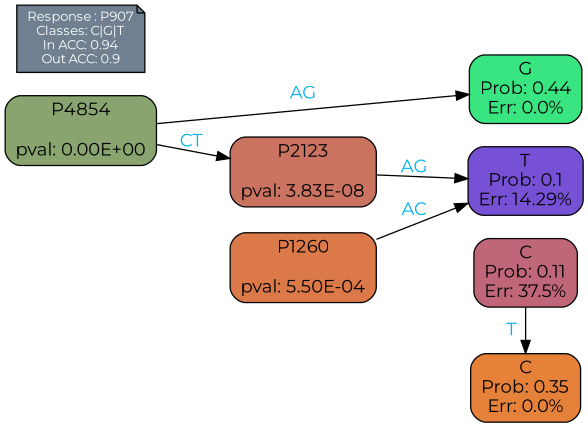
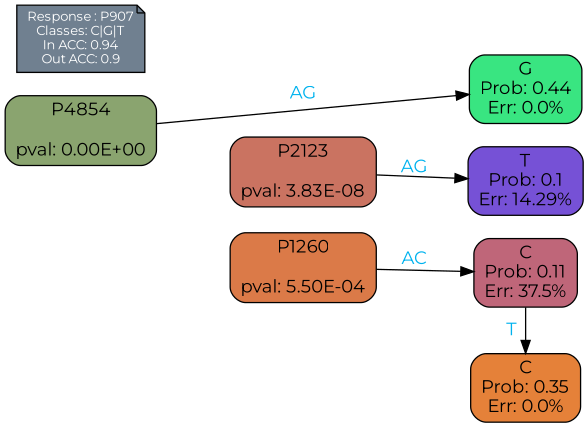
edge "P4854 pval: 0.00E+00" -> "P2123 pval: 3.83E-08": removed, label "CT"
edge "P1260 pval: 5.50E-04" -> "T Prob: 0.1 Err: 14.29%": now "P1260 pval: 5.50E-04" -> "C Prob: 0.11 Err: 37.5%"
